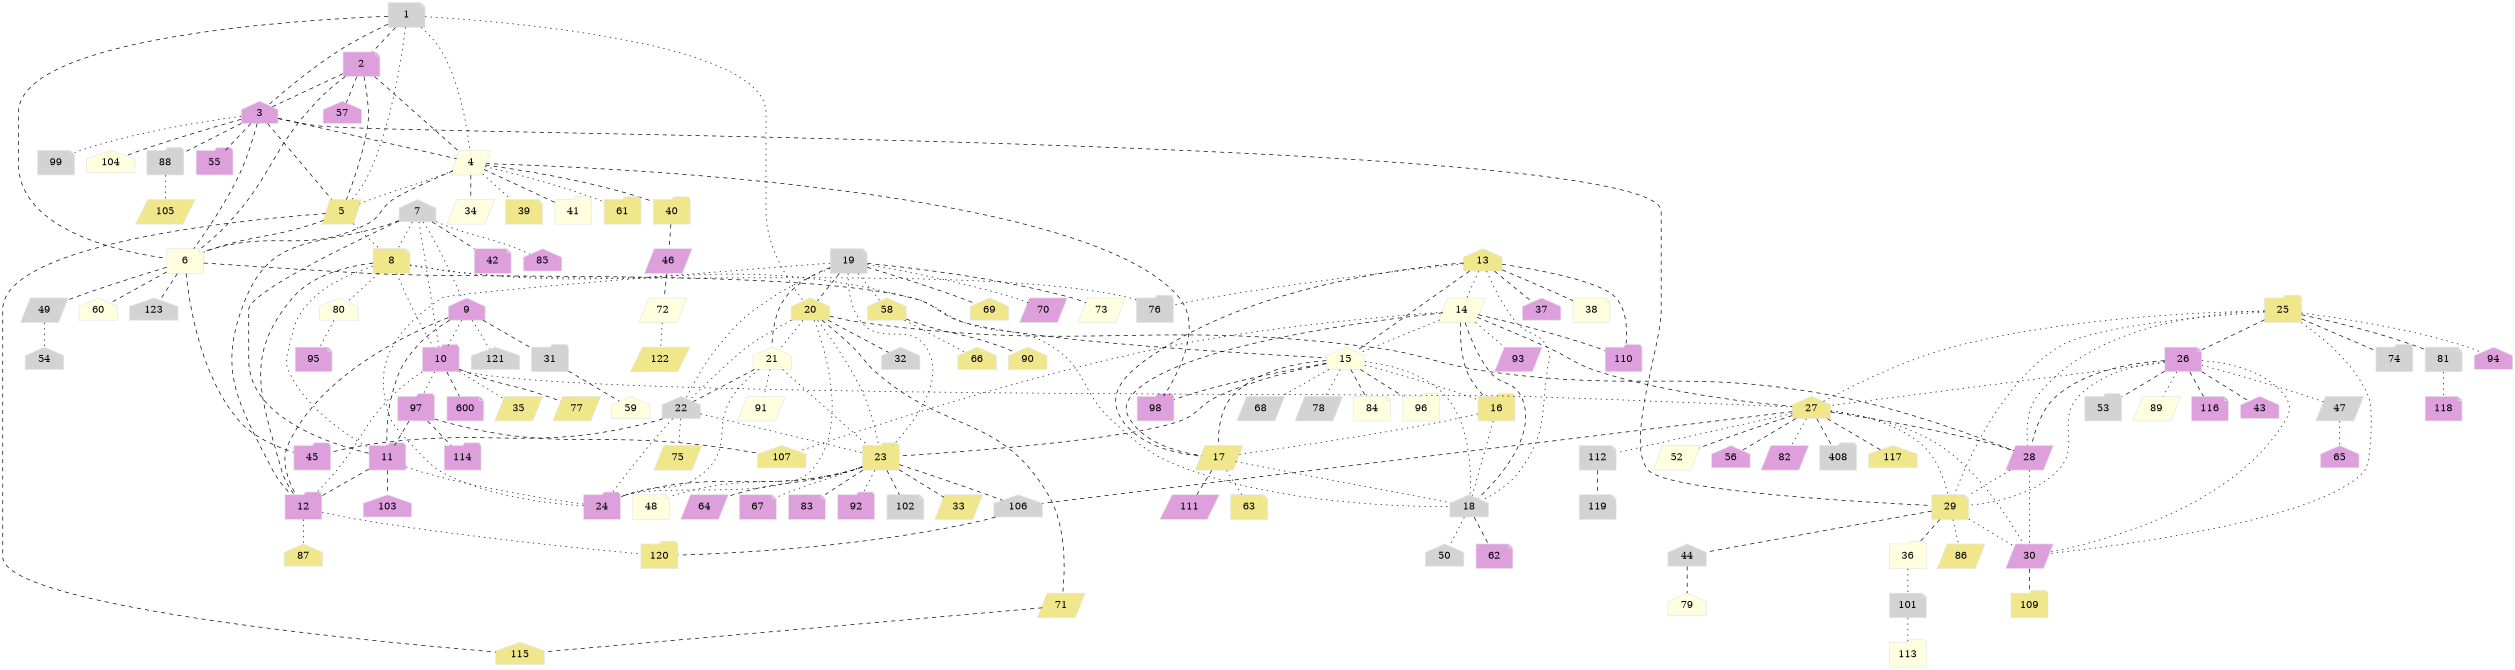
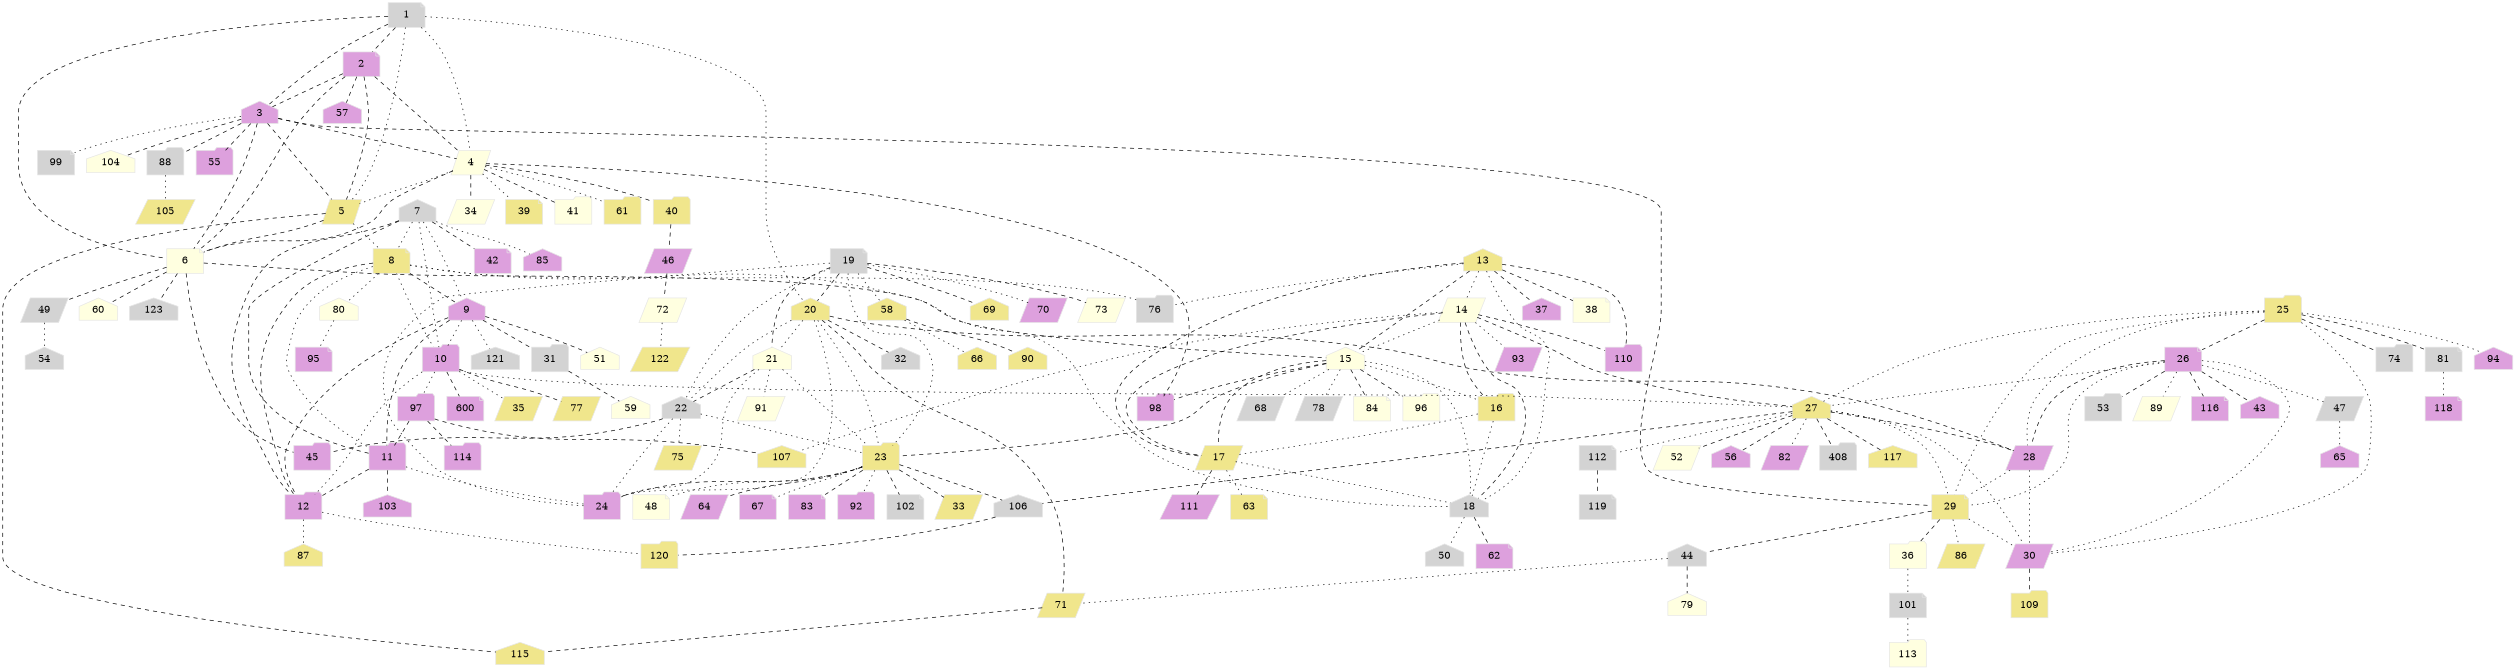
edge "8" -- "9": added
node "51": added
edge "44" -- "71": added
